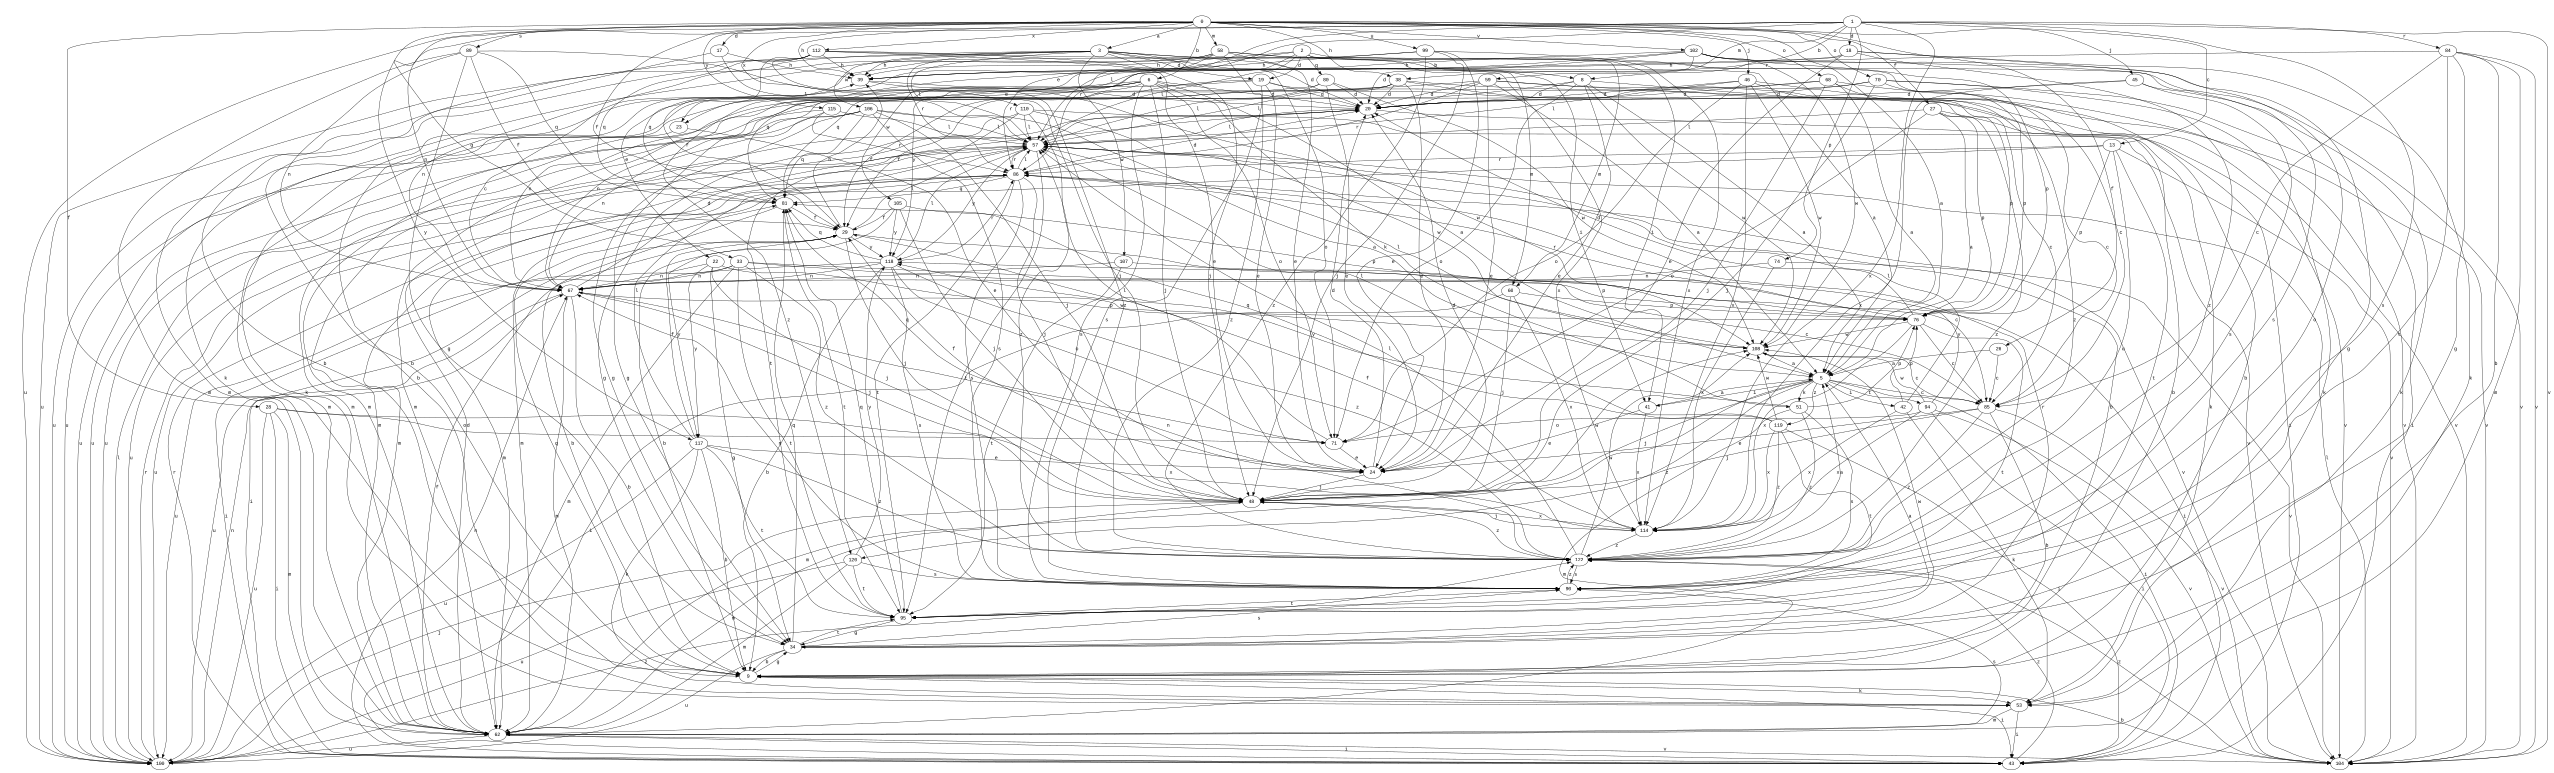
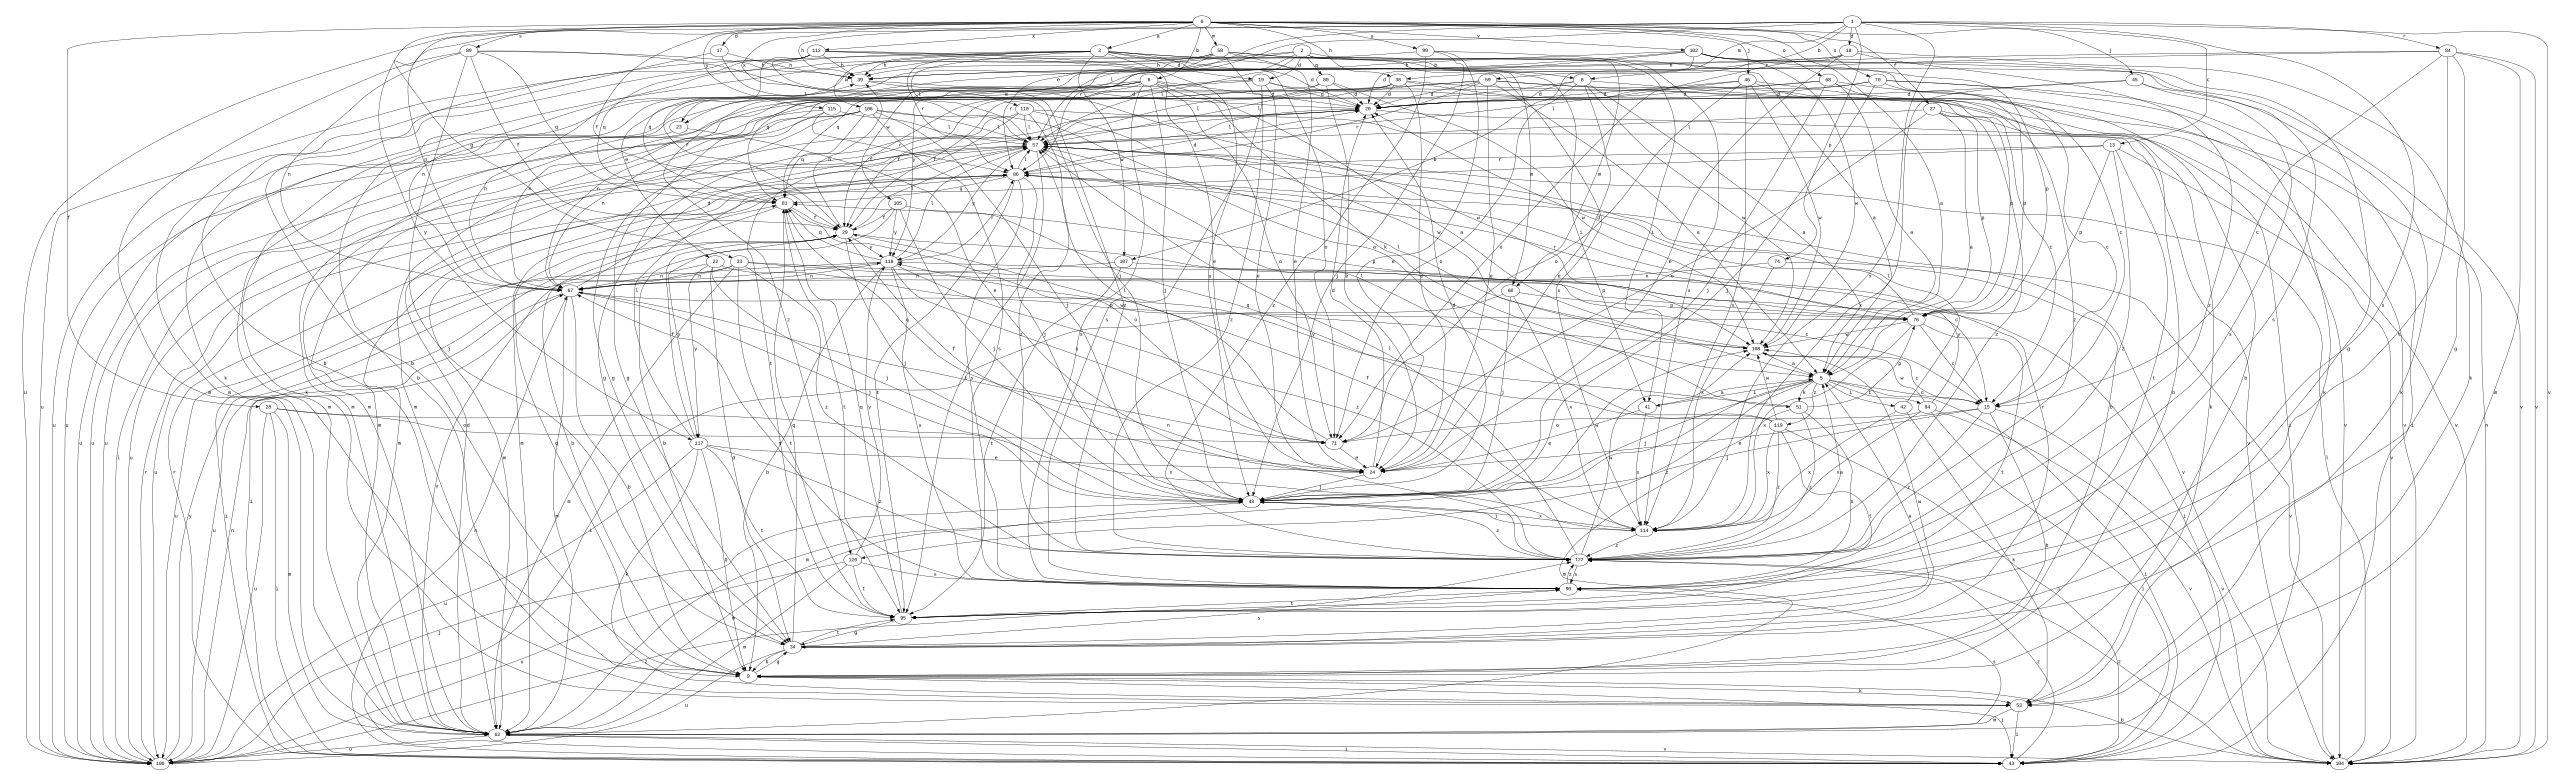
edge "99" -> "39": now "89" -> "39"
edge "59" -> "29": added, label "f"
edge "57" -> "86": removed, label "r"
edge "67" -> "39": label "c" -> "h"
edge "3" -> "48": label "j" -> "u"
edge "81" -> "71": added, label "o"
edge "89" -> "34": label "g" -> "j"
node "26": removed
edge "13" -> "122": label "u" -> "z"
edge "100" -> "118": added, label "y"
edge "42" -> "76": removed, label "p"
edge "18" -> "90": now "18" -> "71"
node "85": label "85" -> "15"
edge "59" -> "104": label "v" -> "n"
edge "22" -> "34": label "g" -> "d"
edge "84" -> "9": now "84" -> "107"
